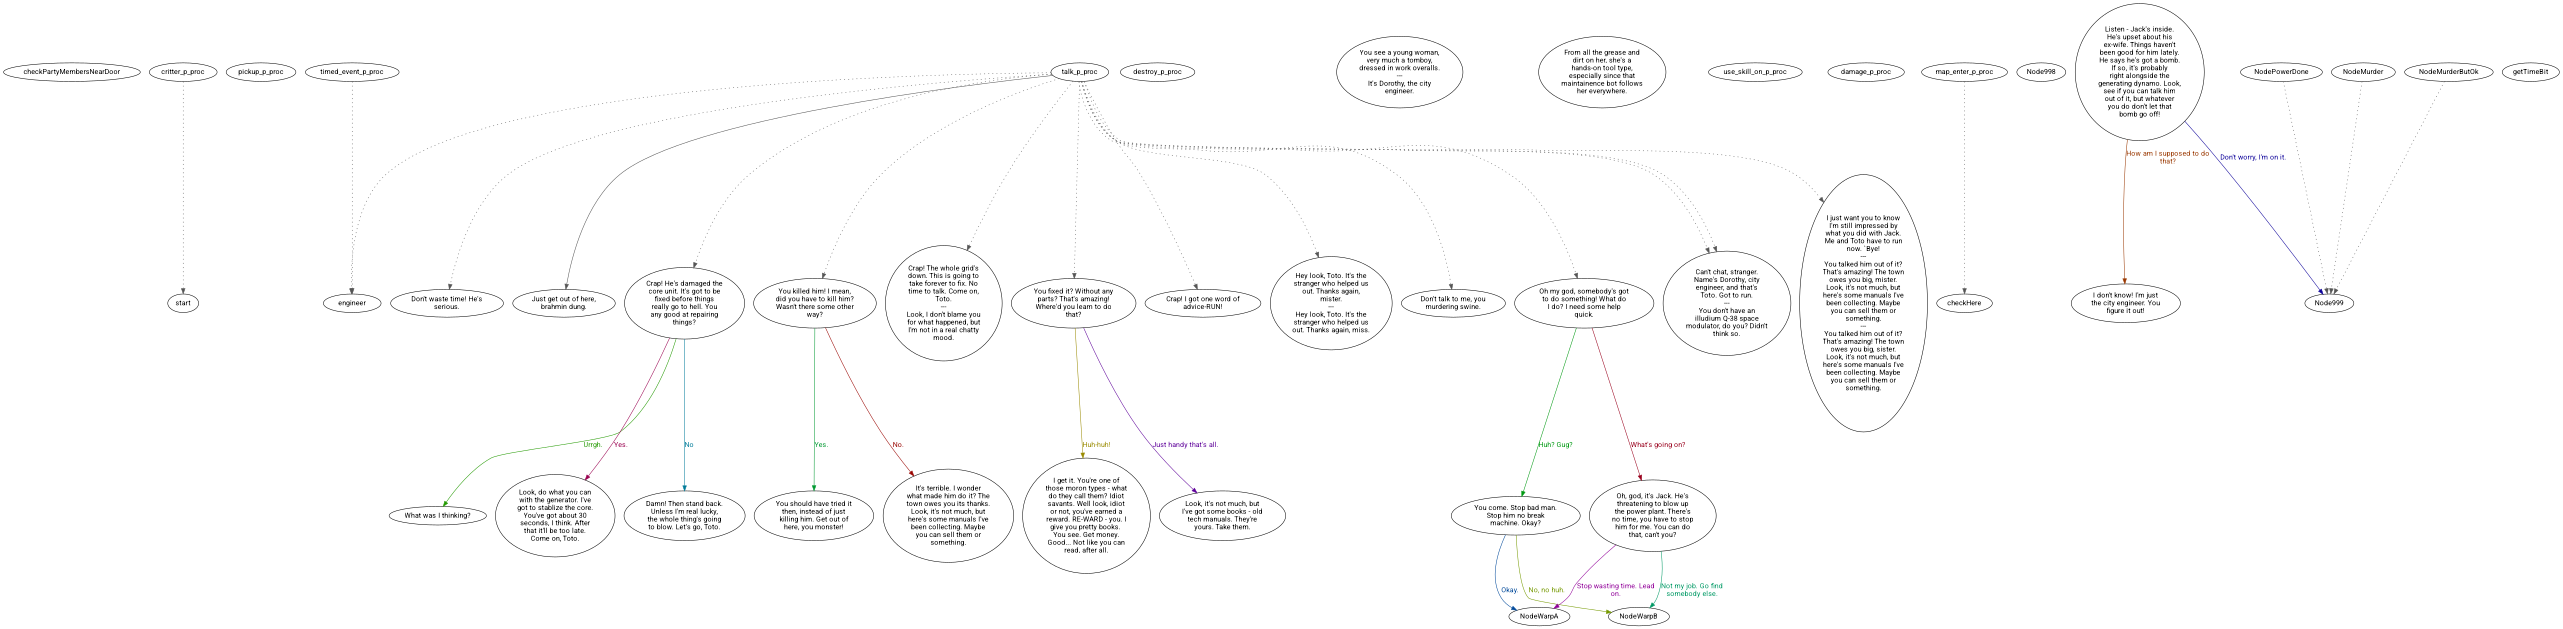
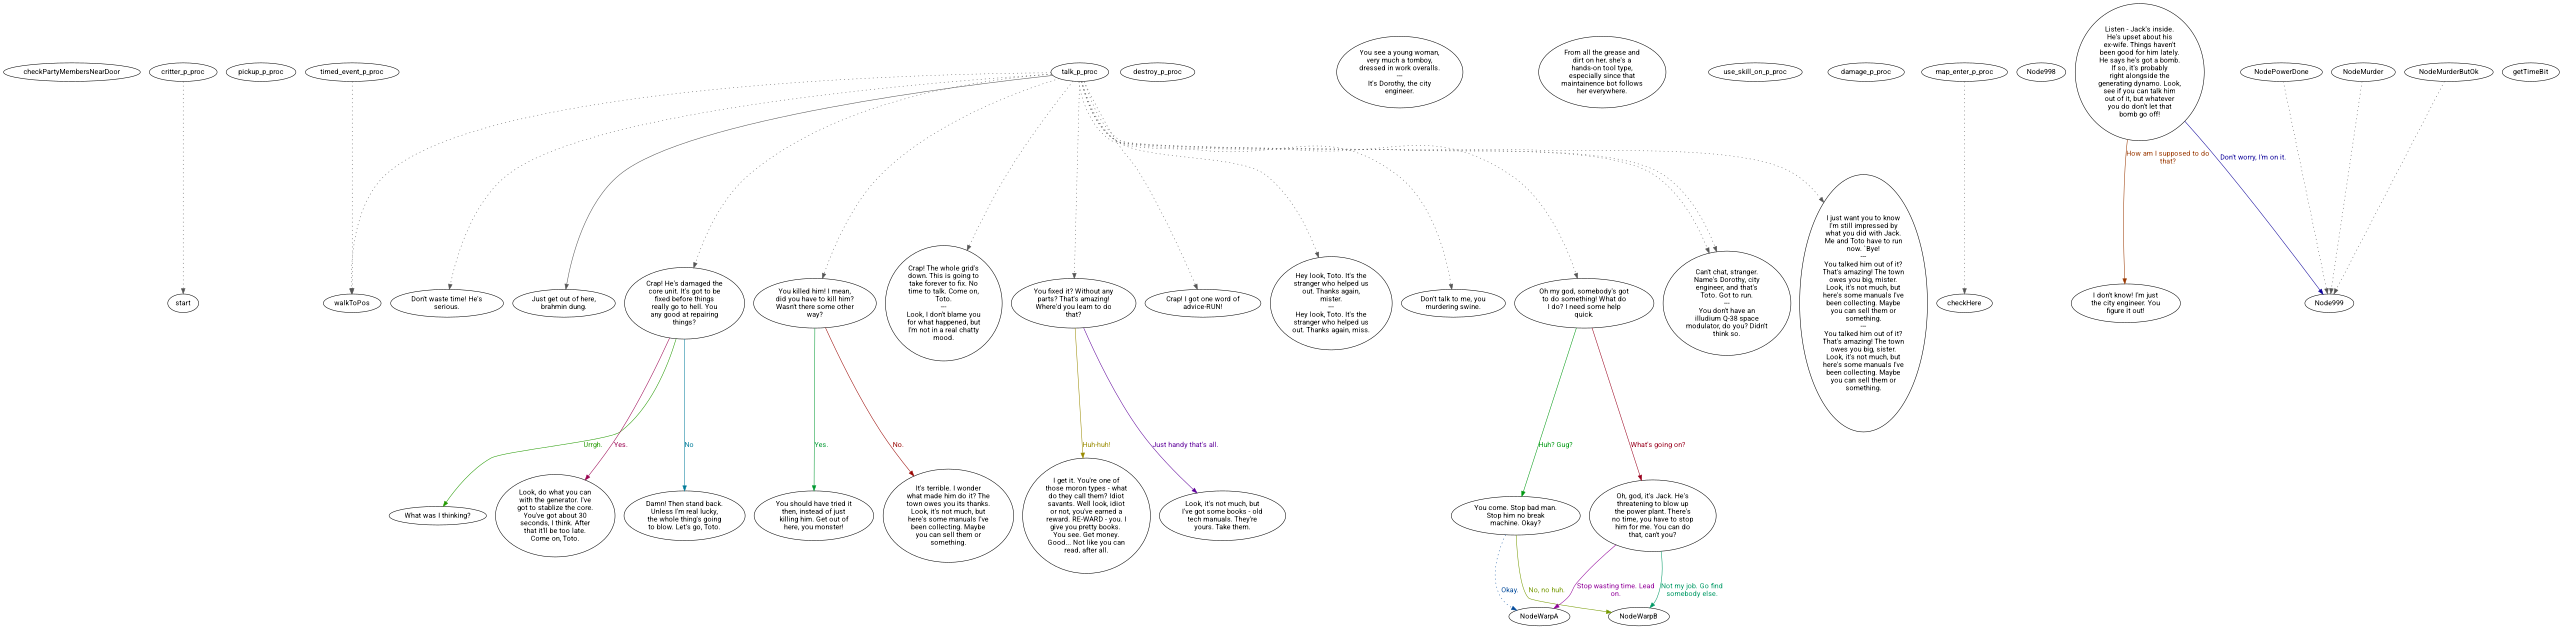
node "engineer": label "engineer" -> "walkToPos"
edge "You come. Stop bad man. Stop him no break machine. Okay?" -> "NodeWarpA": style solid -> dotted
